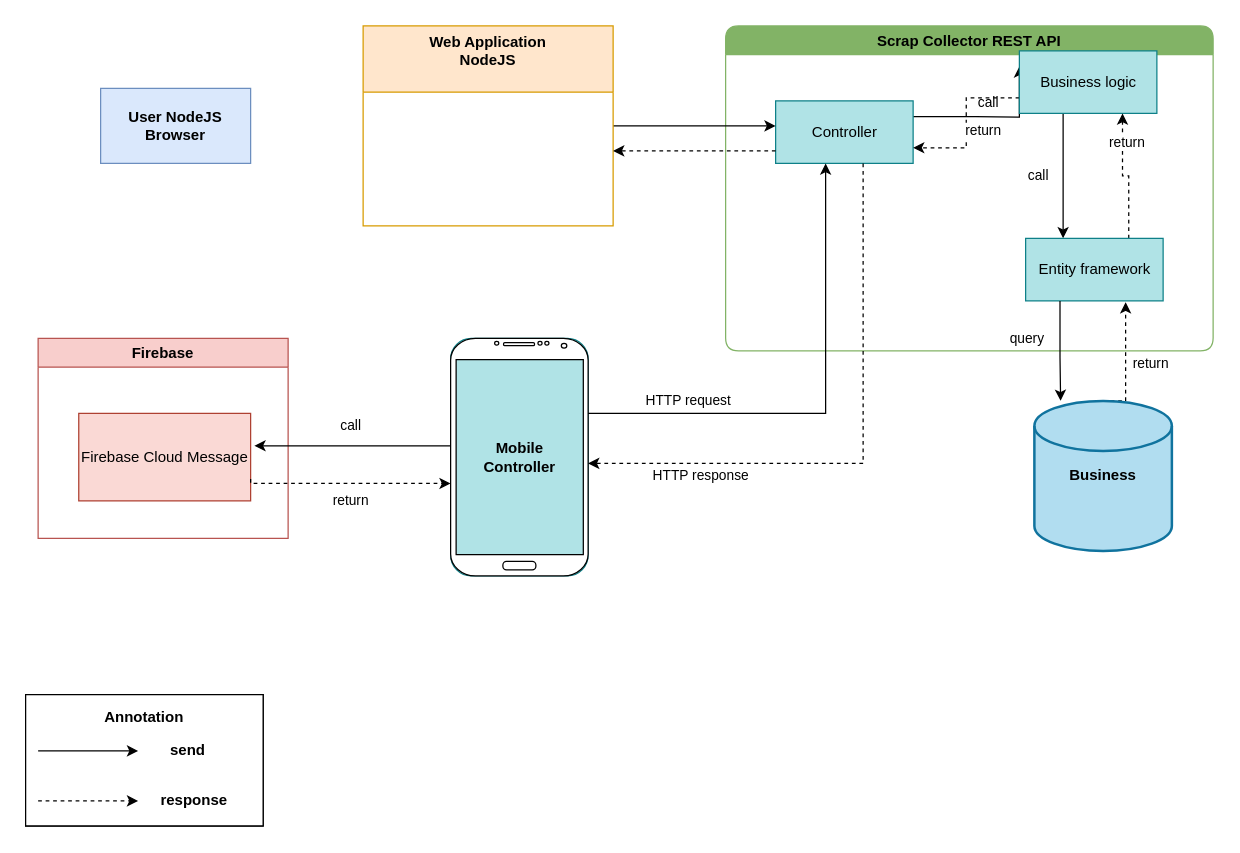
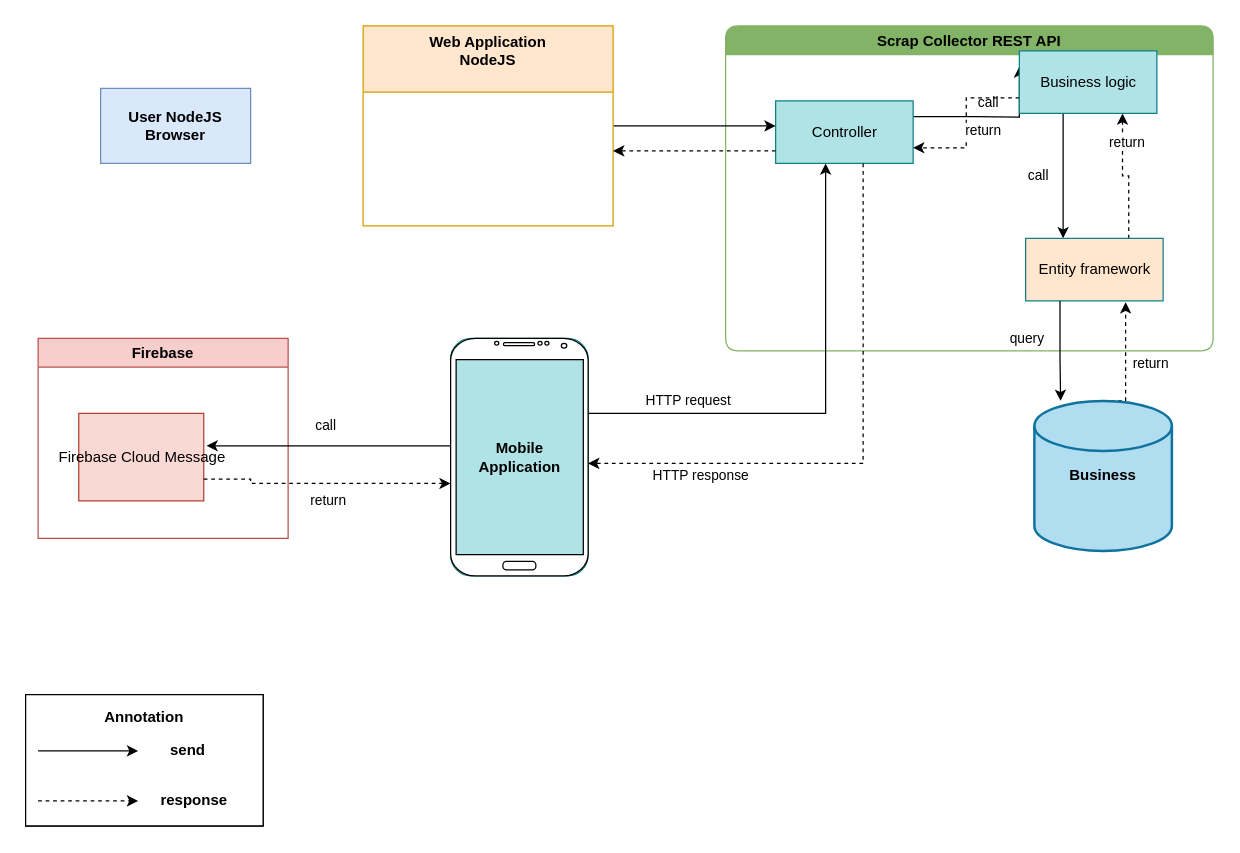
node "Entity framework": fillcolor #b0e3e6 -> #ffe6cc
node "Firebase Cloud Message": size 172x88 -> 125x88
node "Mobile Controller": label "Mobile Controller" -> "Mobile Application"
